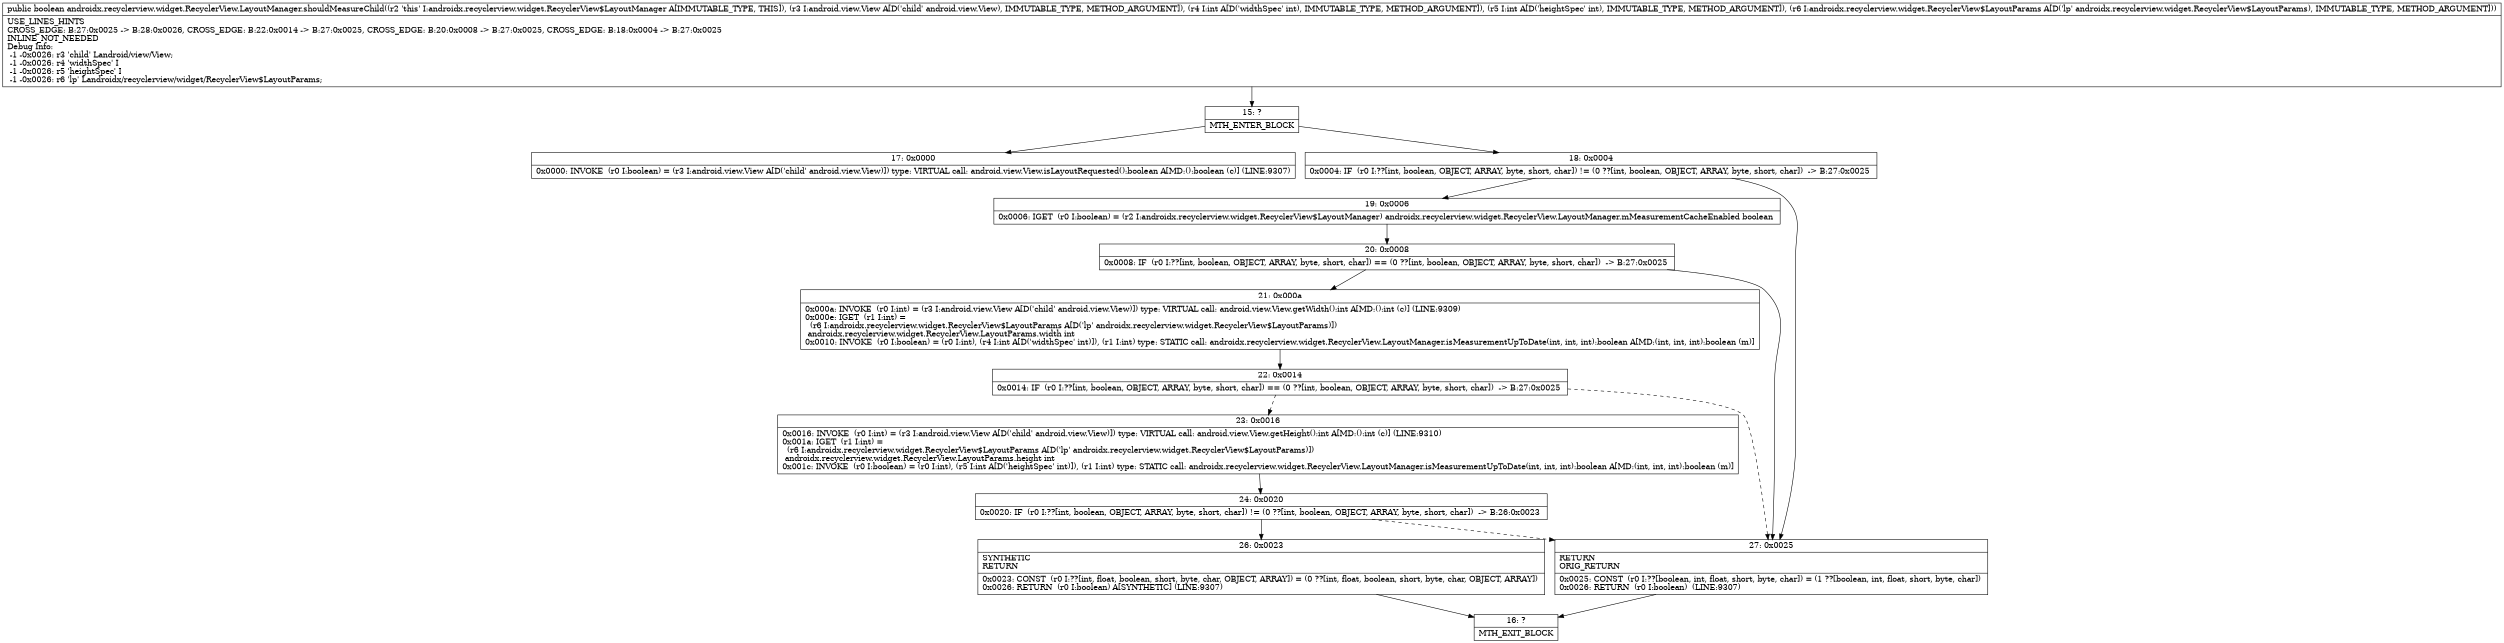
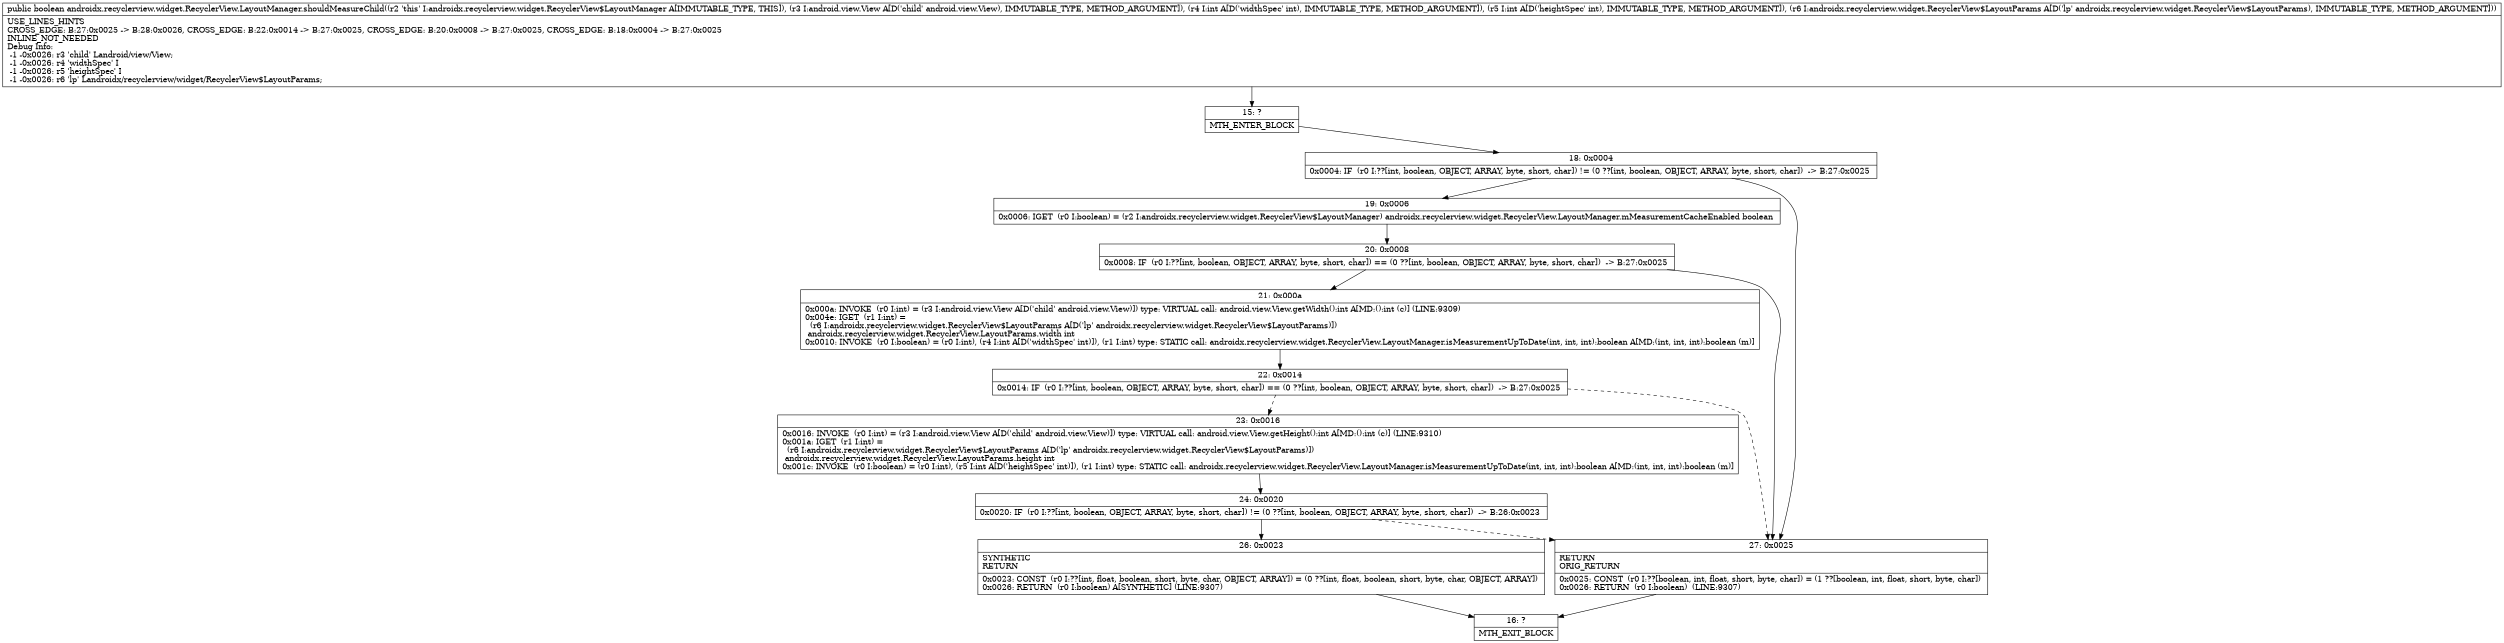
node "17: 0x0000": removed
node "21: 0x000a": text "0x000e: IGET  (r1 I:int) =" -> "0x004e: IGET  (r1 I:int) ="
